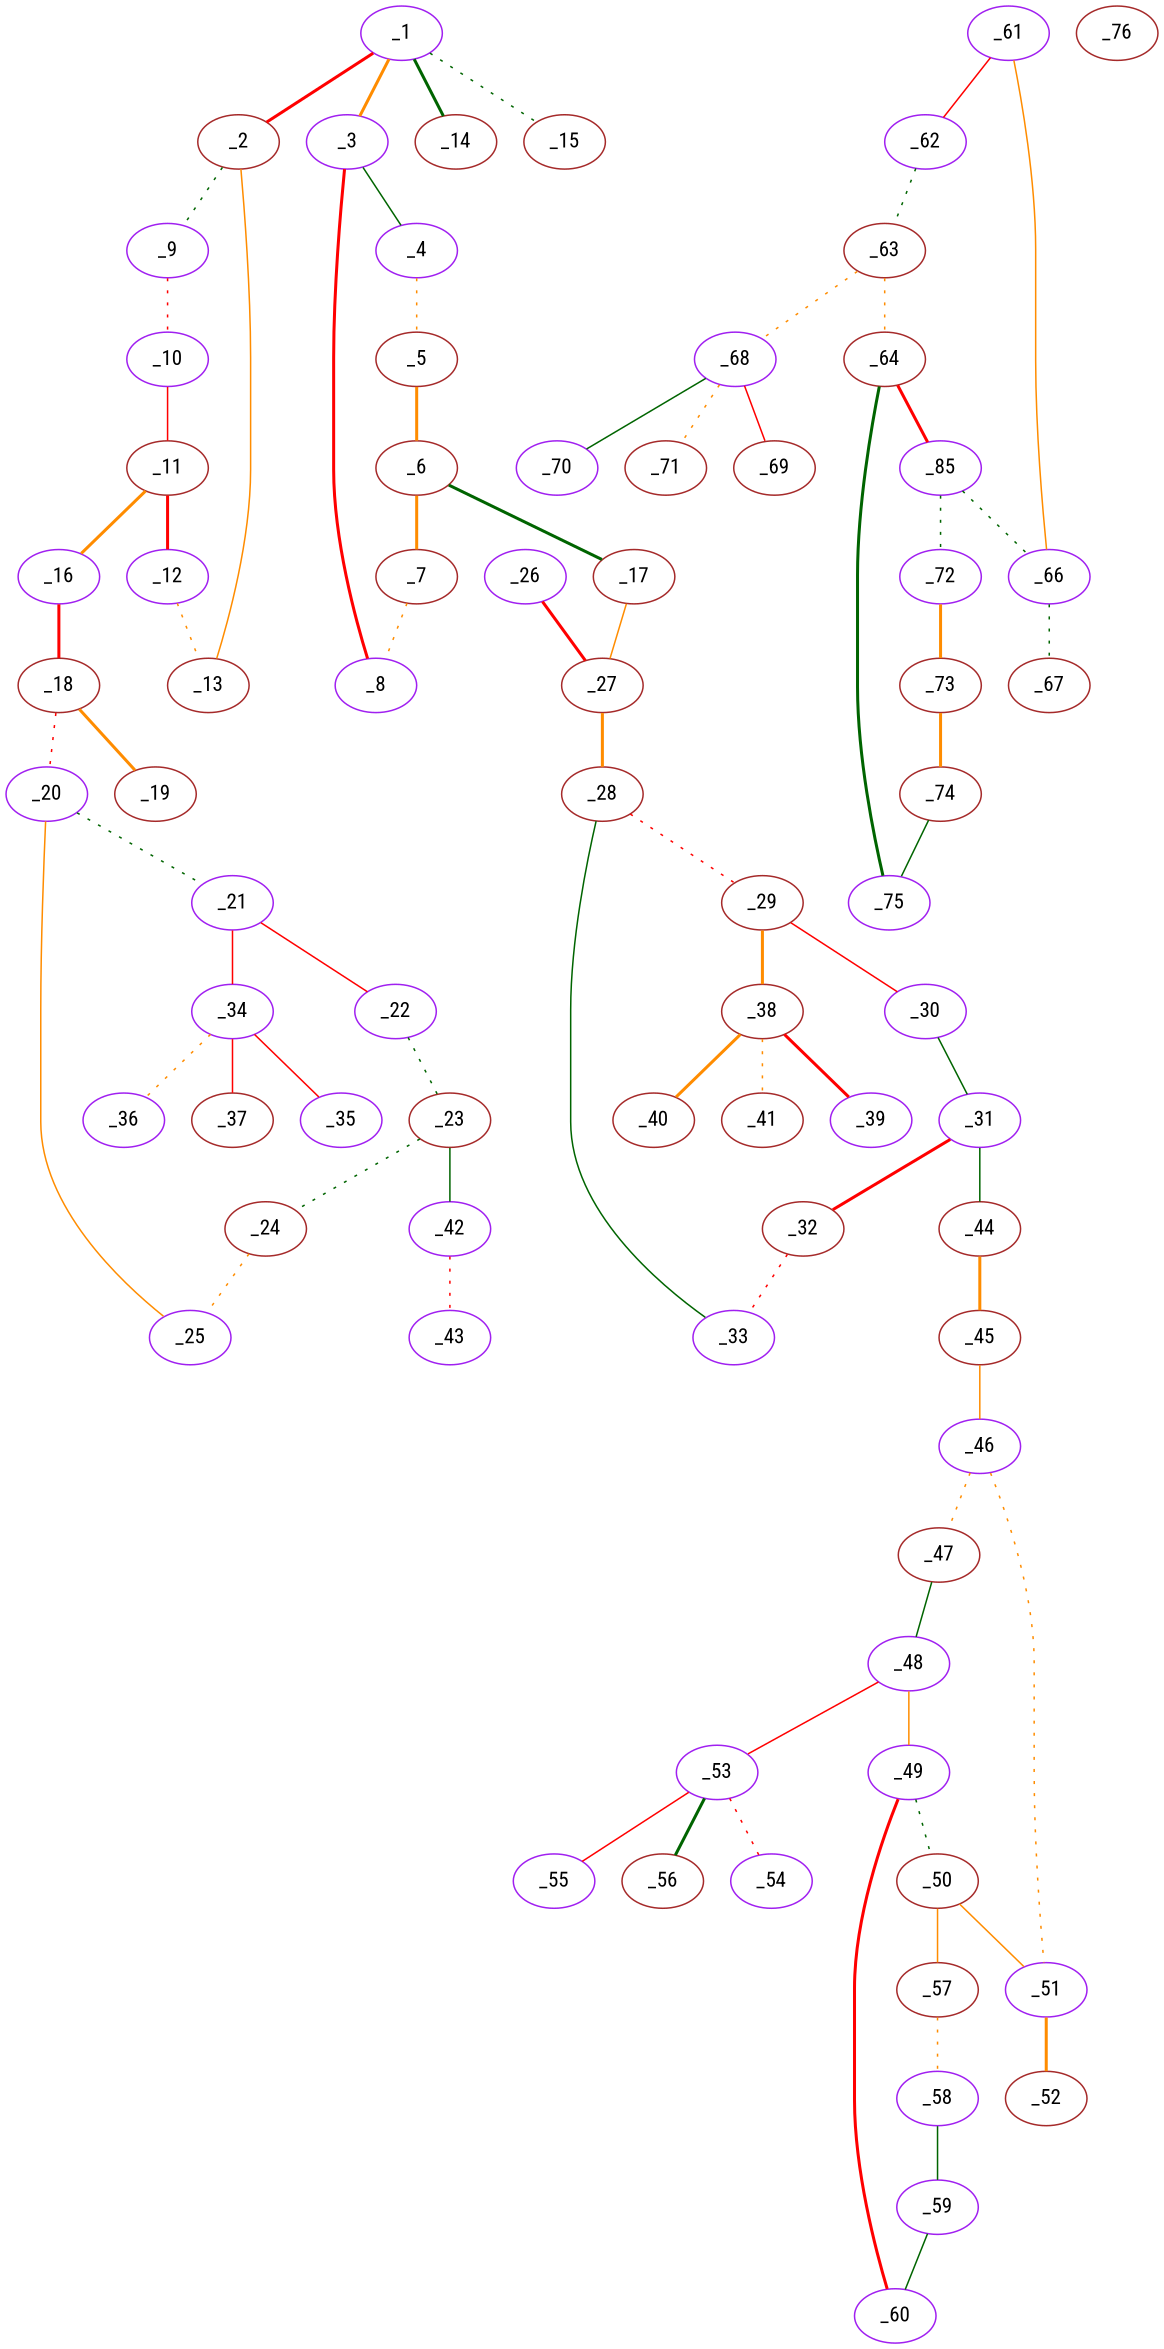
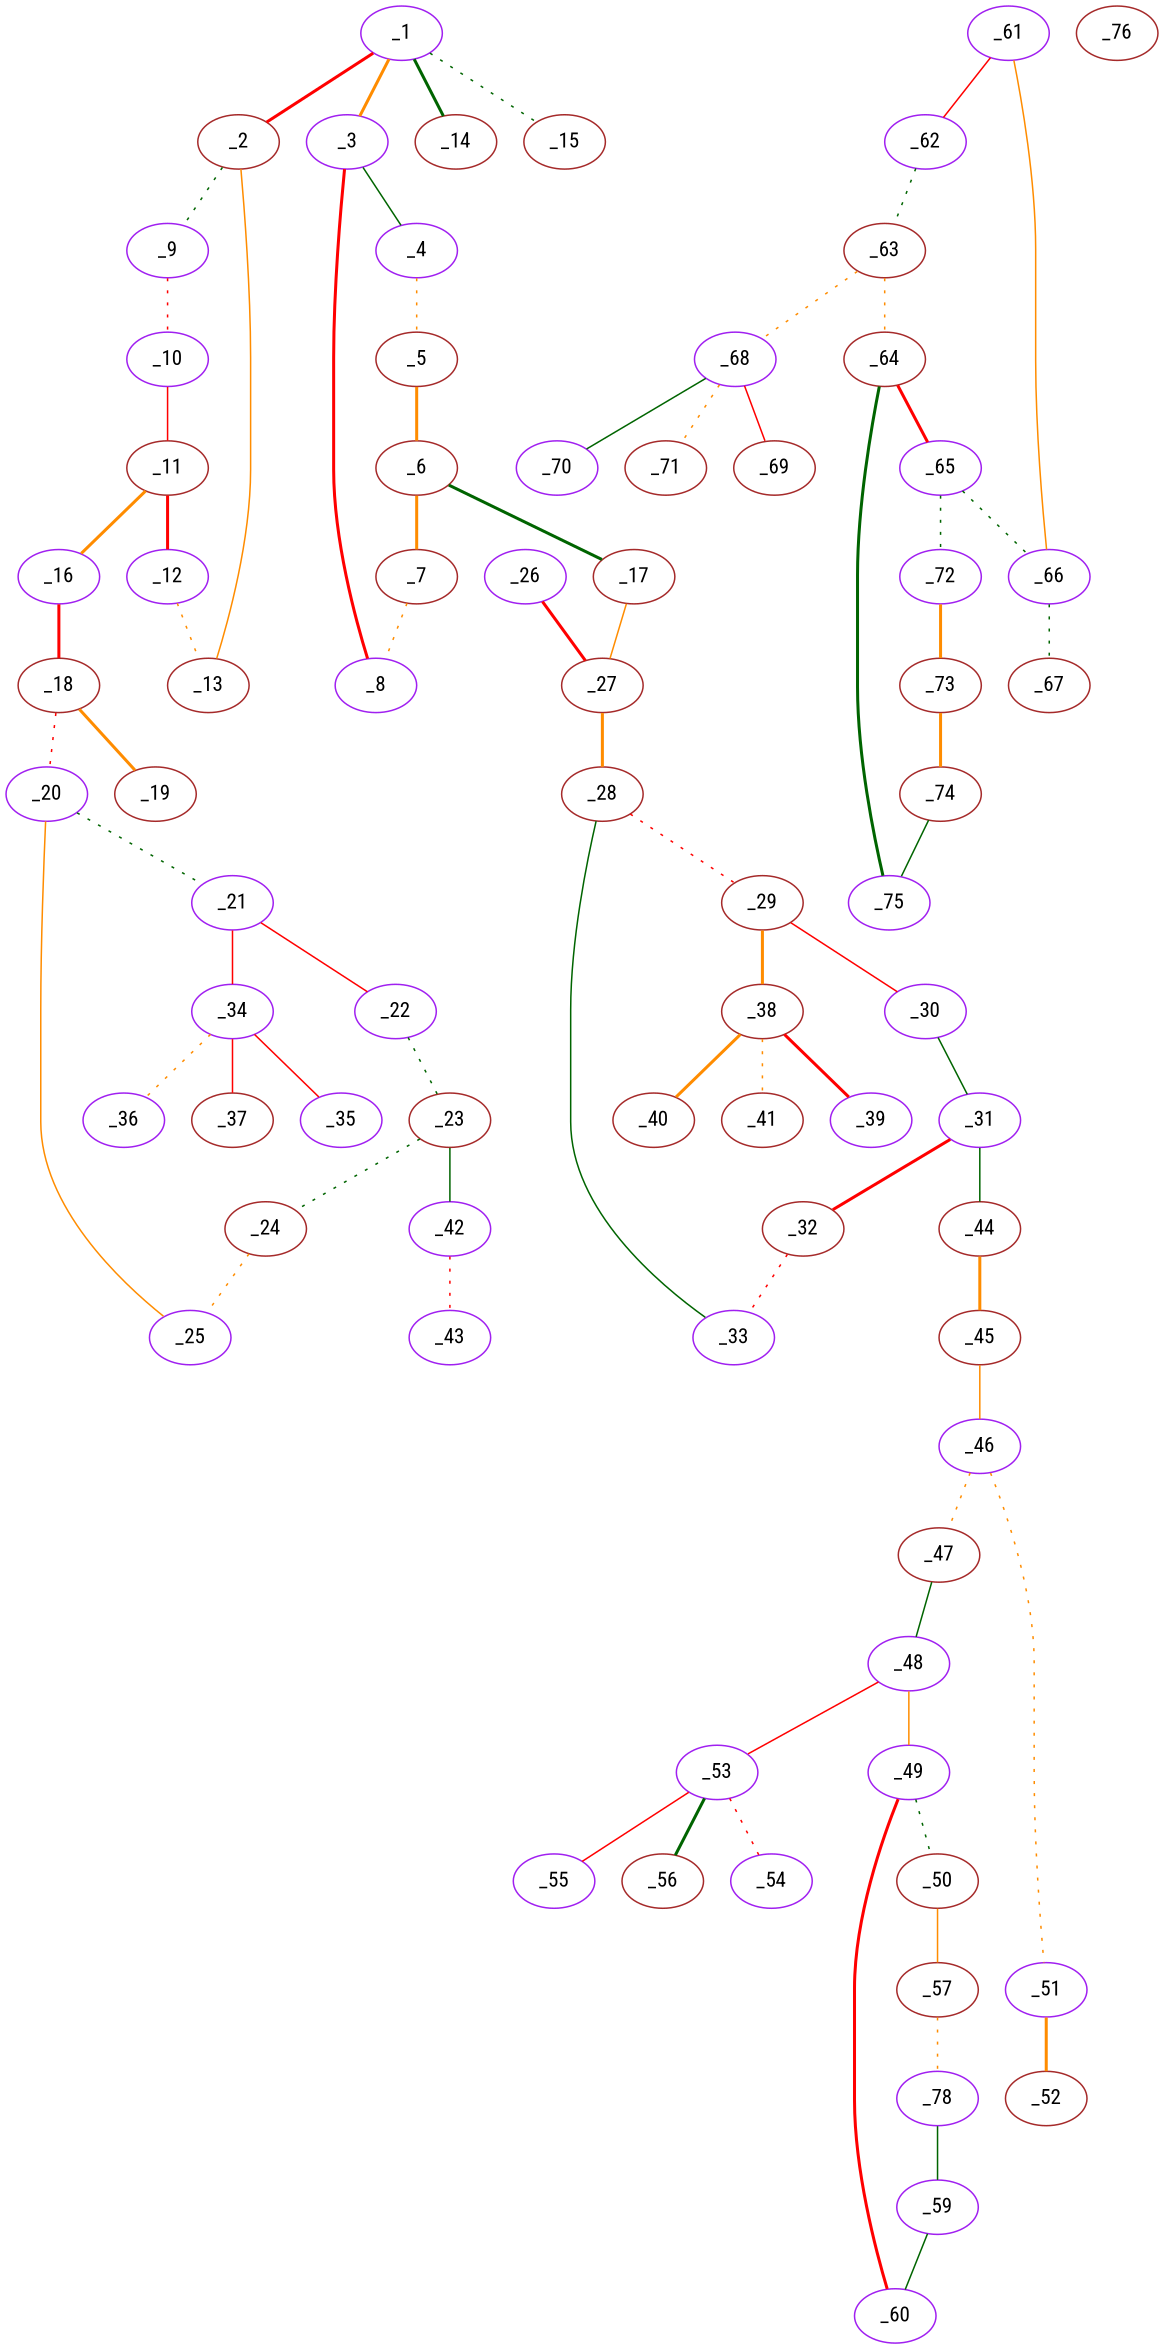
node "_85": label "_85" -> "_65"
edge "_50" -- "_51": removed
node "_58": label "_58" -> "_78"
